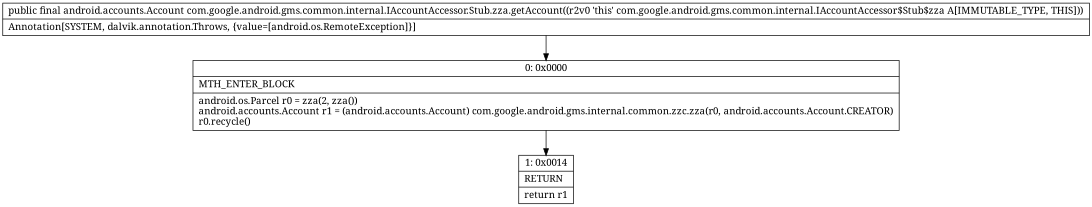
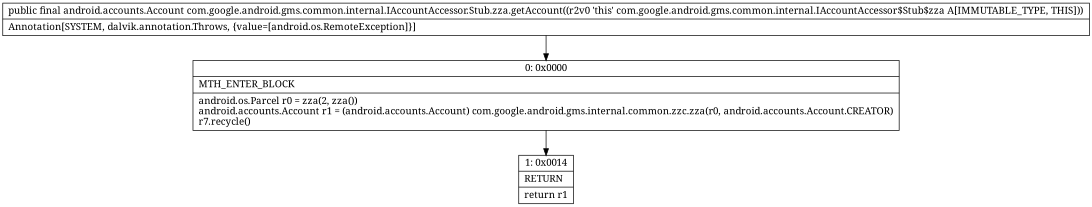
node "0: 0x0000": text "r0.recycle()" -> "r7.recycle()"
